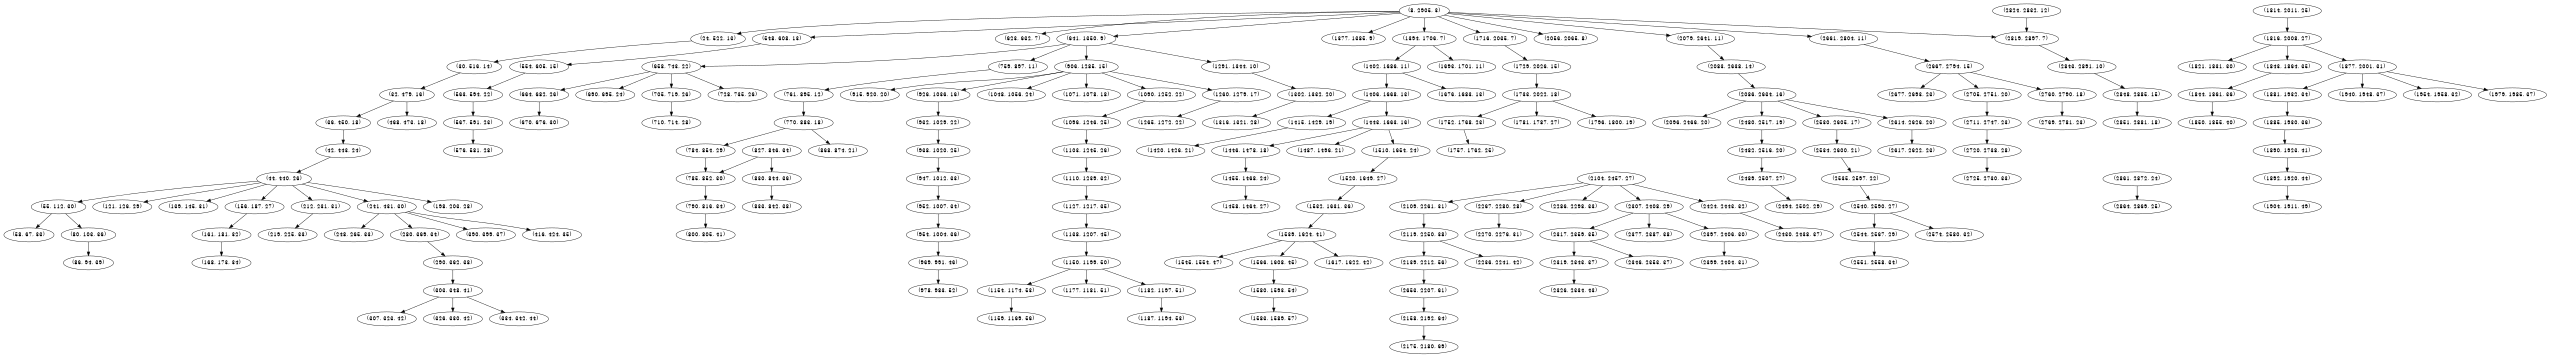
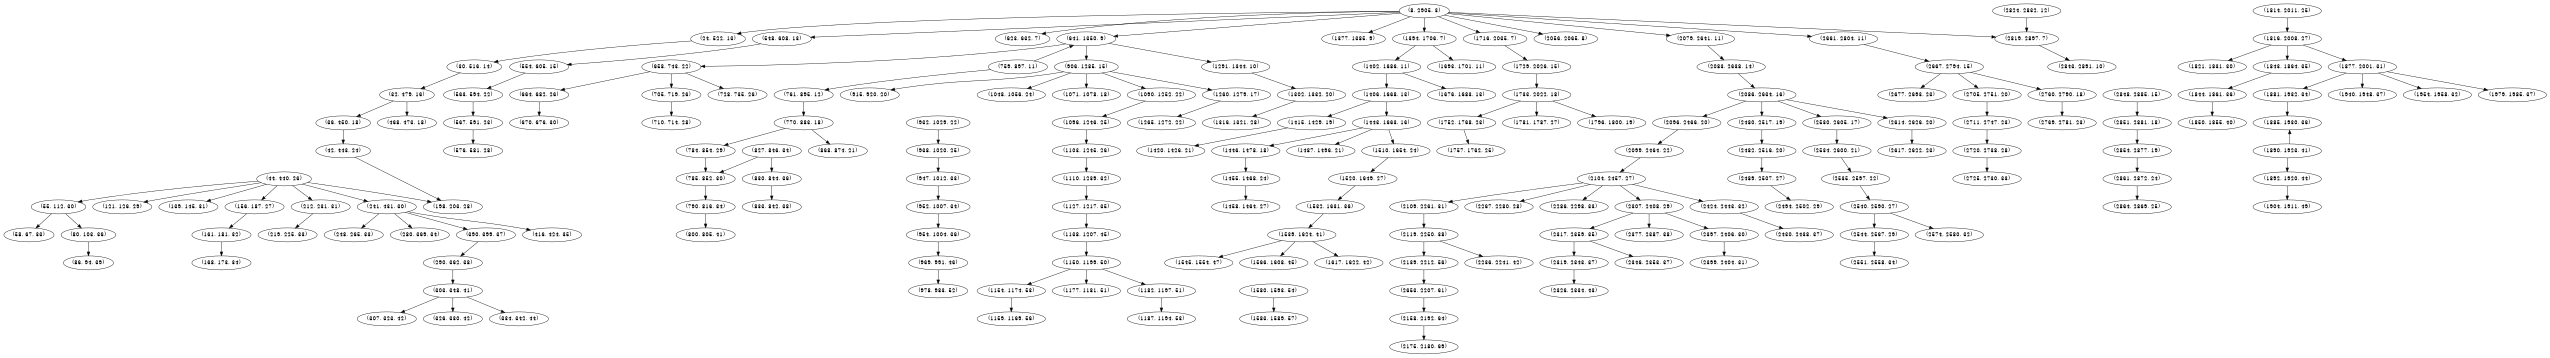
edge "(641, 1350, 9)" -> "(759, 897, 11)": reversed
edge "(2843, 2891, 10)" -> "(2848, 2885, 15)": removed
node "(690, 695, 24)": removed
node "(926, 1036, 16)": removed
edge "(1885, 1930, 36)" -> "(1890, 1923, 41)": reversed
node "(2099, 2464, 22)": added
node "(2854, 2877, 19)": added
edge "(42, 443, 24)" -> "(44, 440, 26)": now "(42, 443, 24)" -> "(198, 203, 28)"
node "(2270, 2276, 31)": removed
edge "(280, 369, 34)" -> "(290, 362, 38)": now "(390, 399, 37)" -> "(290, 362, 38)"
edge "(1566, 1608, 45)" -> "(1580, 1593, 54)": removed
